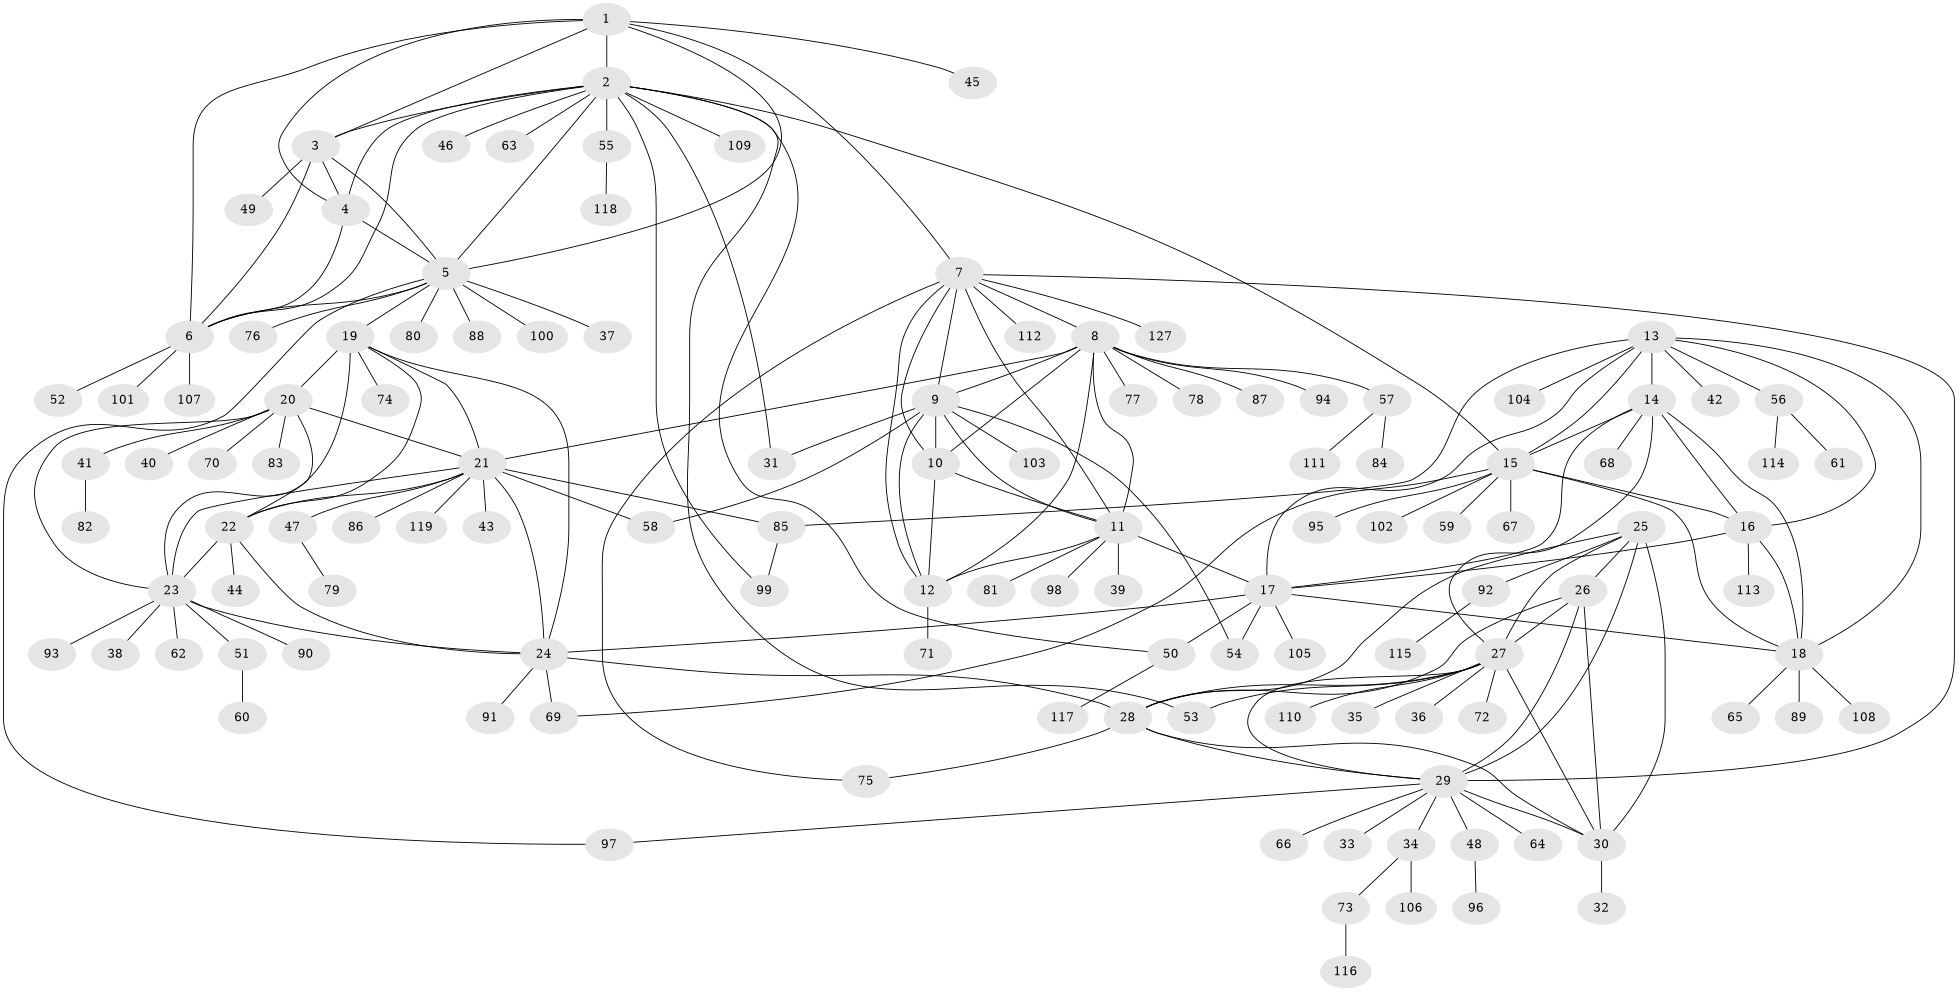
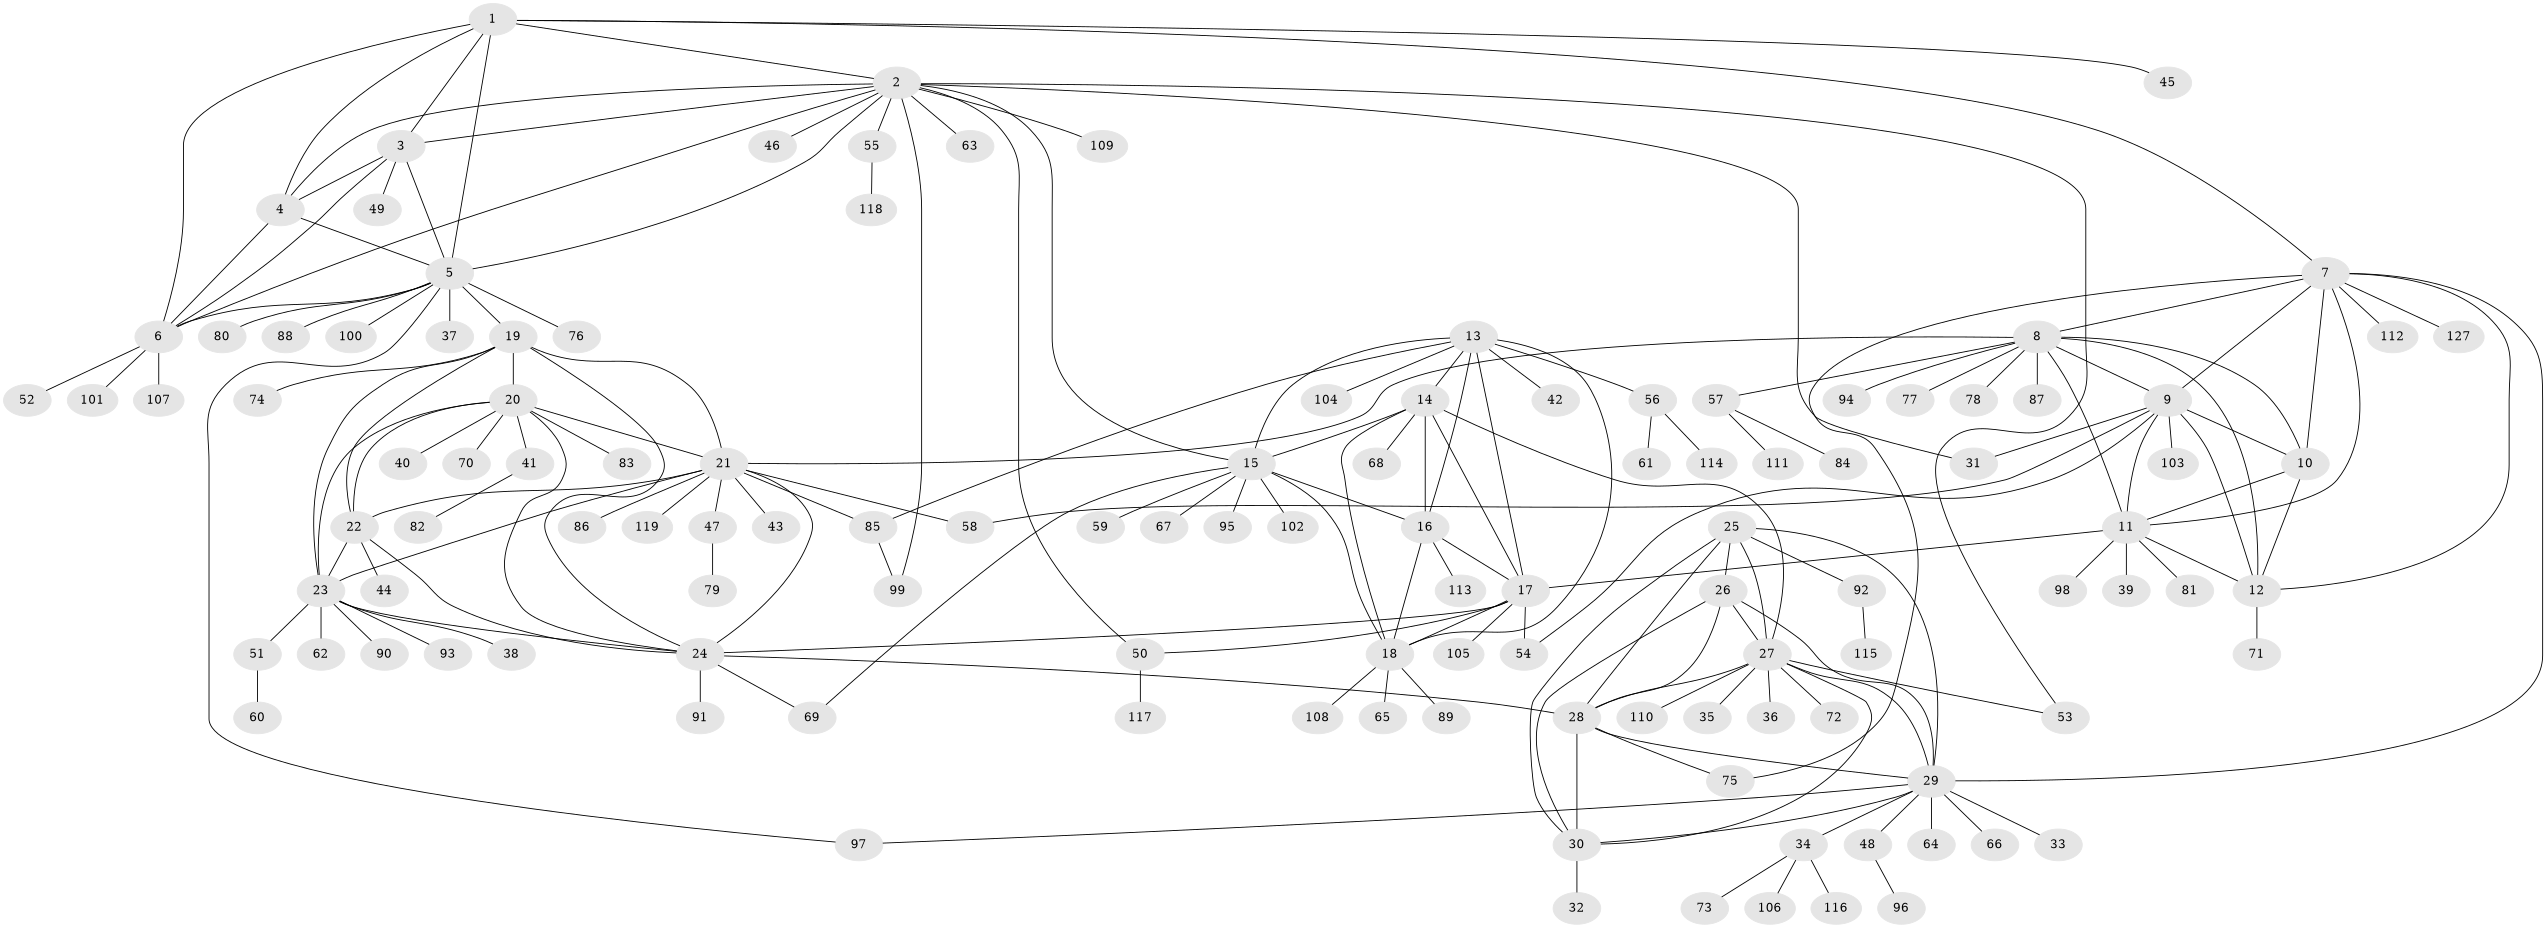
edge "20" -- "24": added
edge "73" -- "116": now "34" -- "116"
